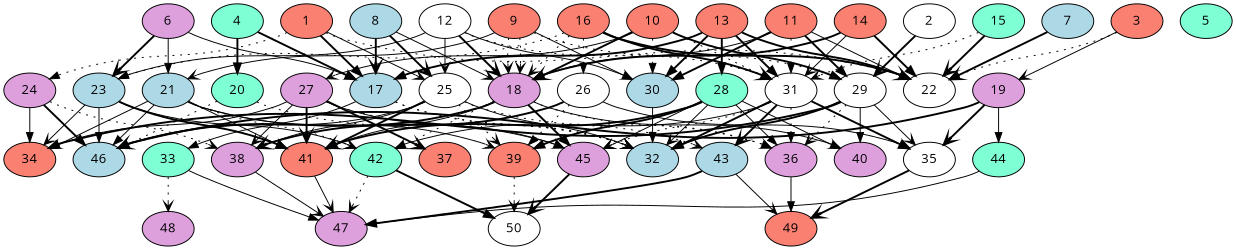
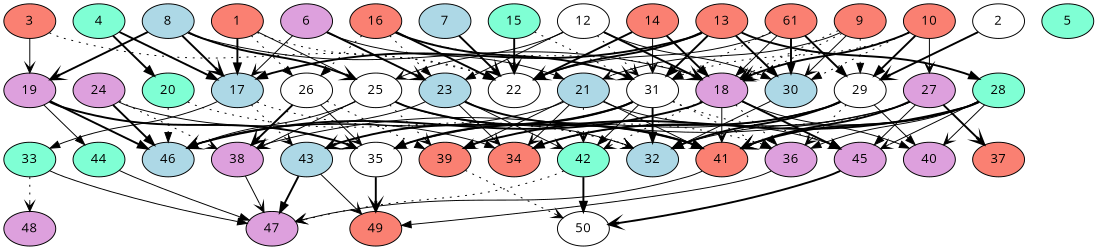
node "11": label "11" -> "61"
edge "8" -> "19": added
edge "10" -> "31": arrowhead normal -> vee
edge "1" -> "24": now "1" -> "26"
